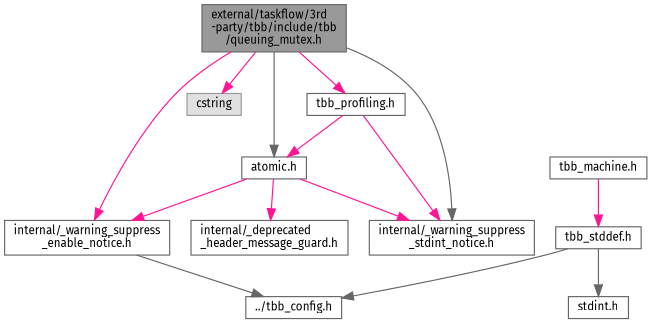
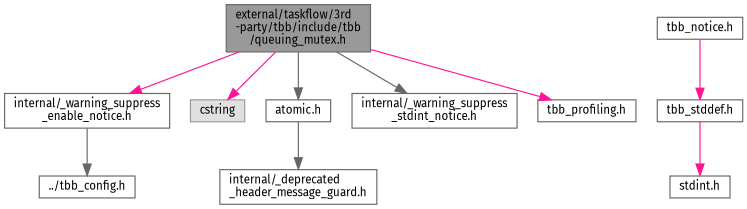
edge "tbb_profiling.h" -> "atomic.h": removed
edge "tbb_profiling.h" -> "internal/_warning_suppress _stdint_notice.h": removed
node "tbb_machine.h": label "tbb_machine.h" -> "tbb_notice.h"
edge "atomic.h" -> "internal/_deprecated _header_message_guard.h": color deeppink -> gray40
edge "atomic.h" -> "internal/_warning_suppress _enable_notice.h": removed
edge "atomic.h" -> "internal/_warning_suppress _stdint_notice.h": removed
edge "tbb_stddef.h" -> "stdint.h": color gray40 -> deeppink
edge "tbb_stddef.h" -> "../tbb_config.h": removed
